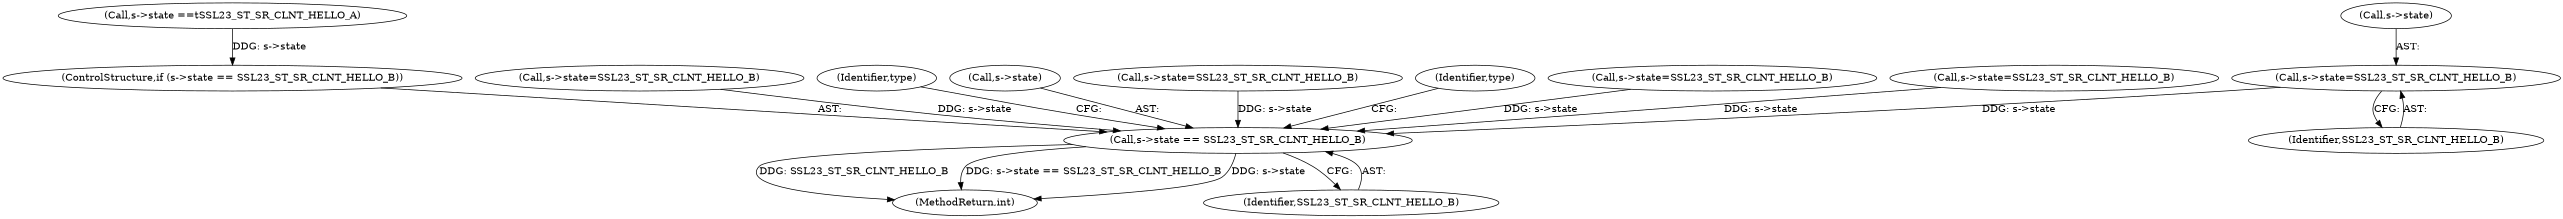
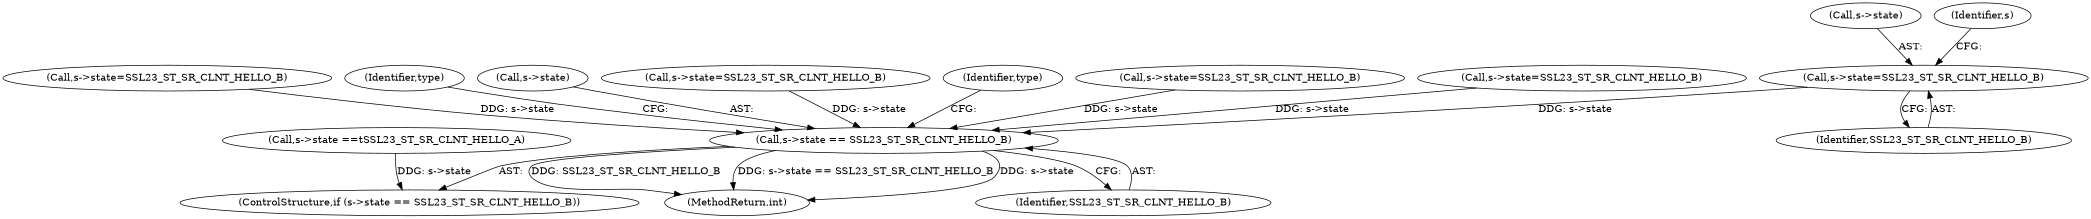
node "(Identifier,s)": added
edge "(ControlStructure,if (s->state == SSL23_ST_SR_CLNT_HELLO_B))" -> "(Call,s->state == SSL23_ST_SR_CLNT_HELLO_B)": reversed
